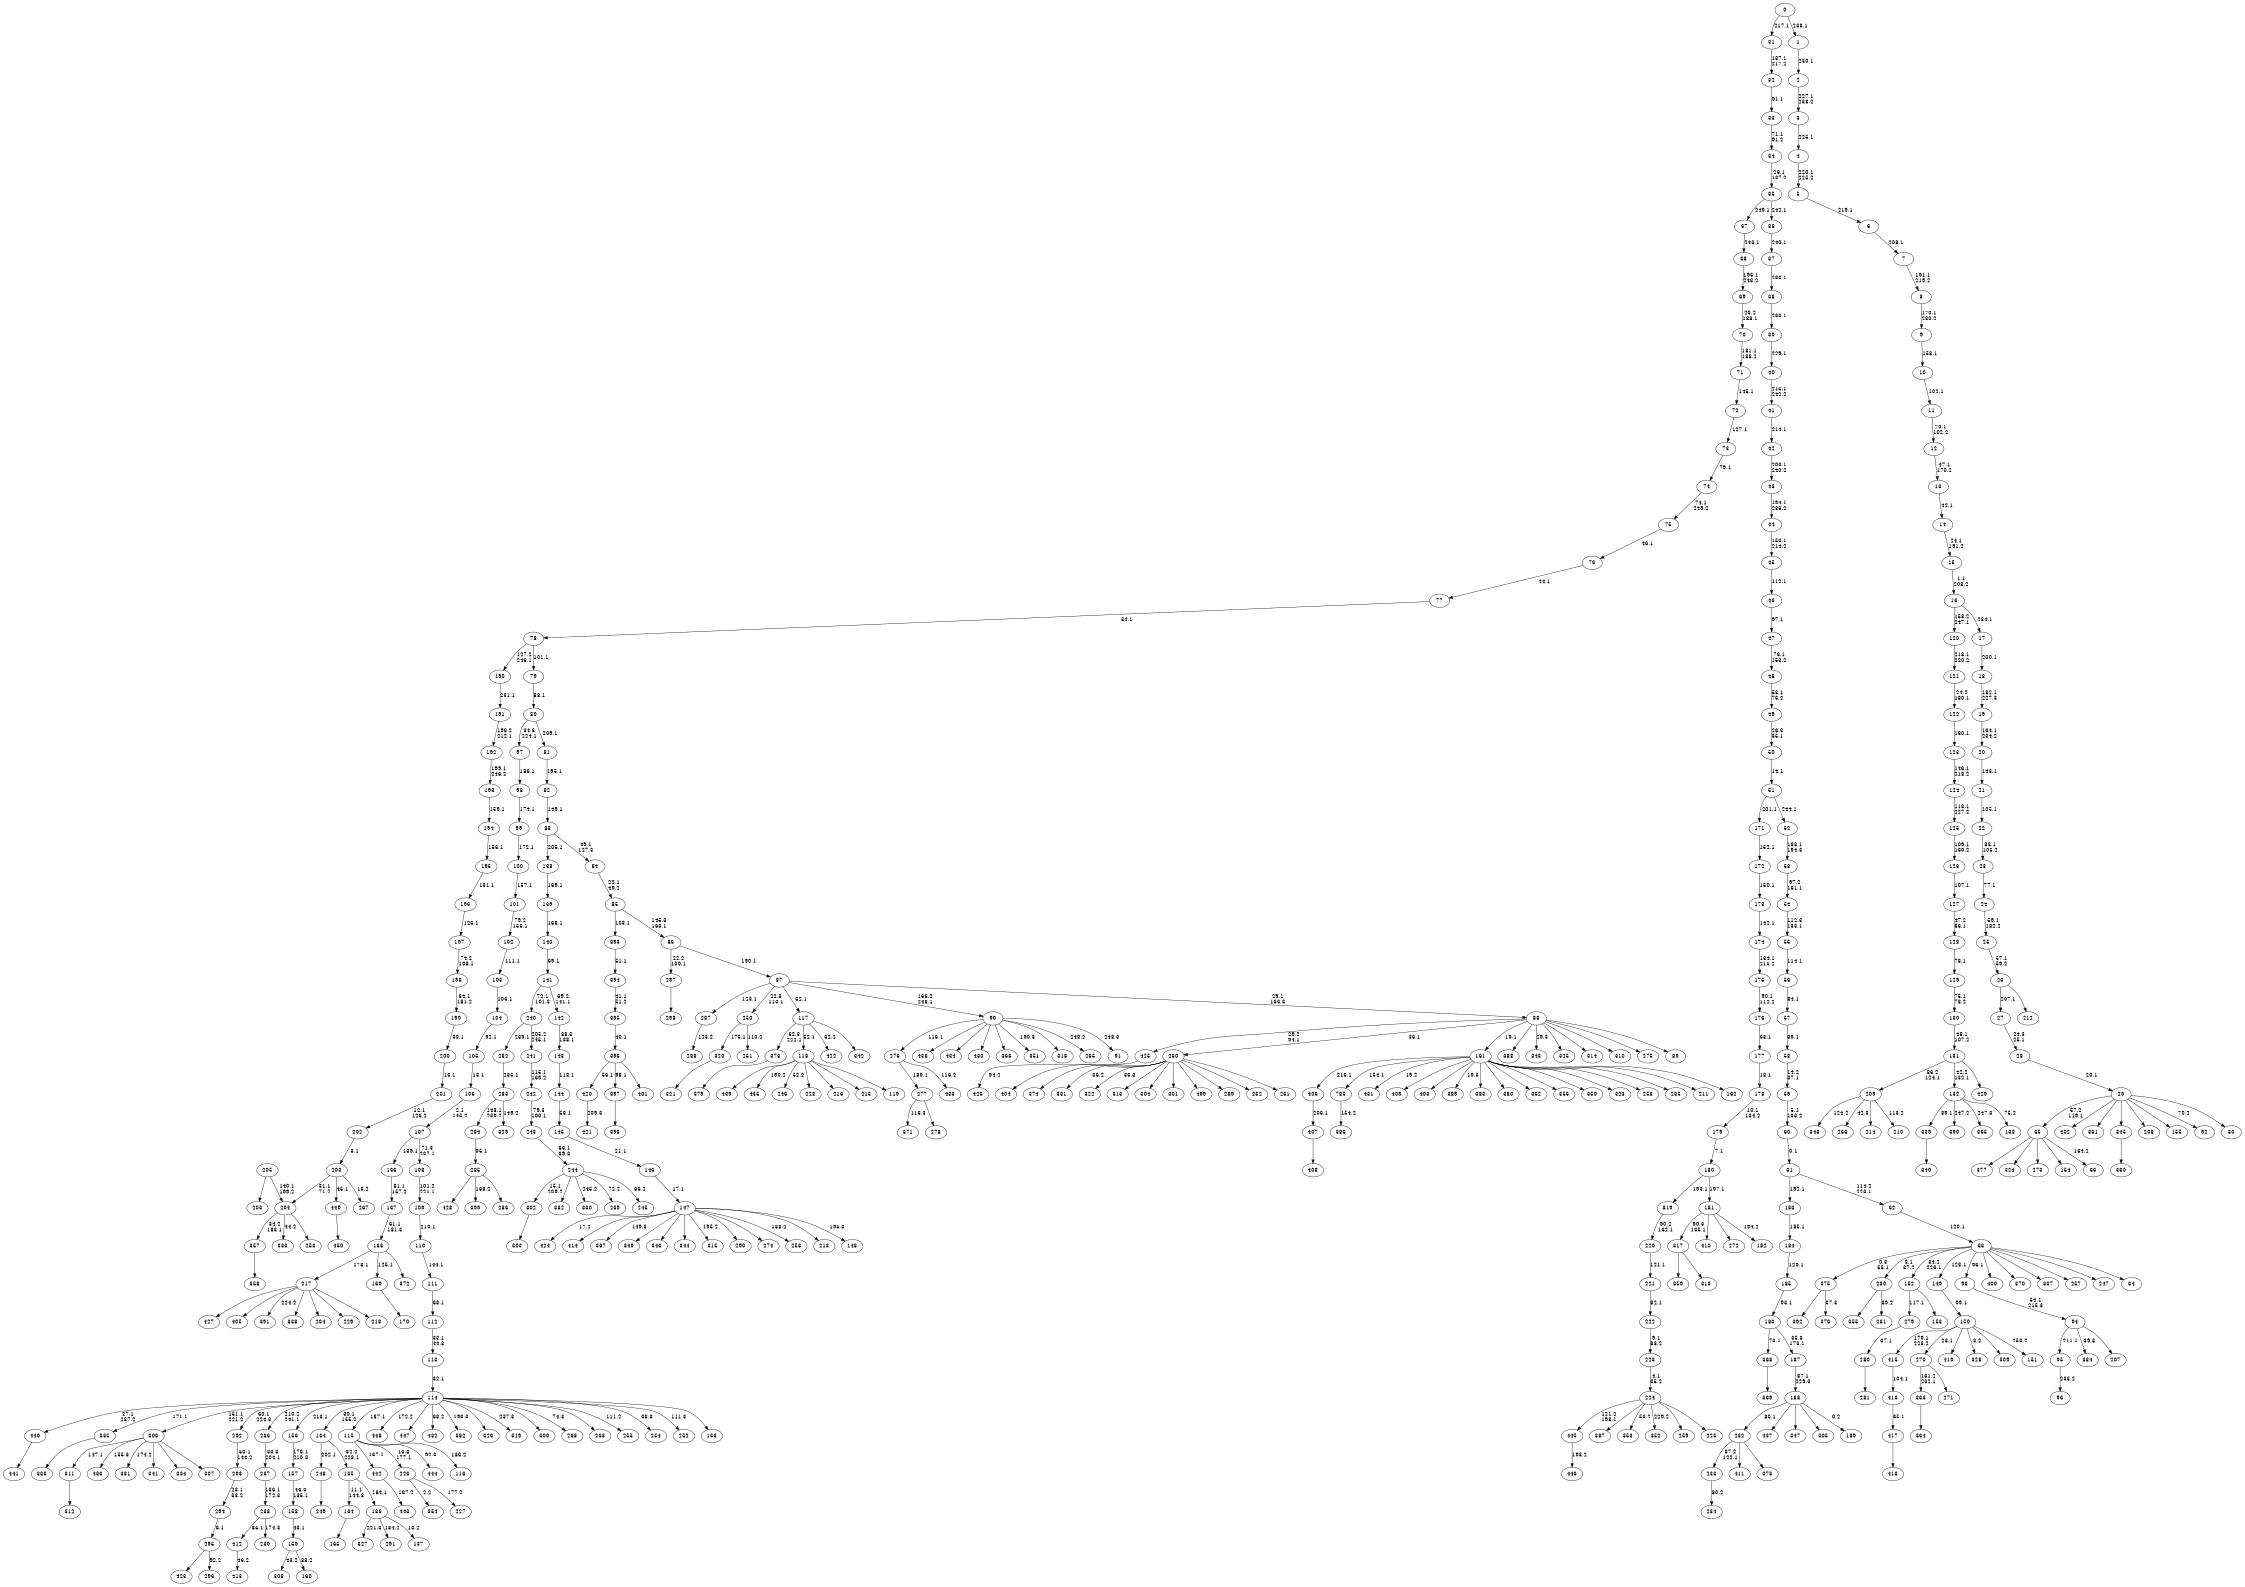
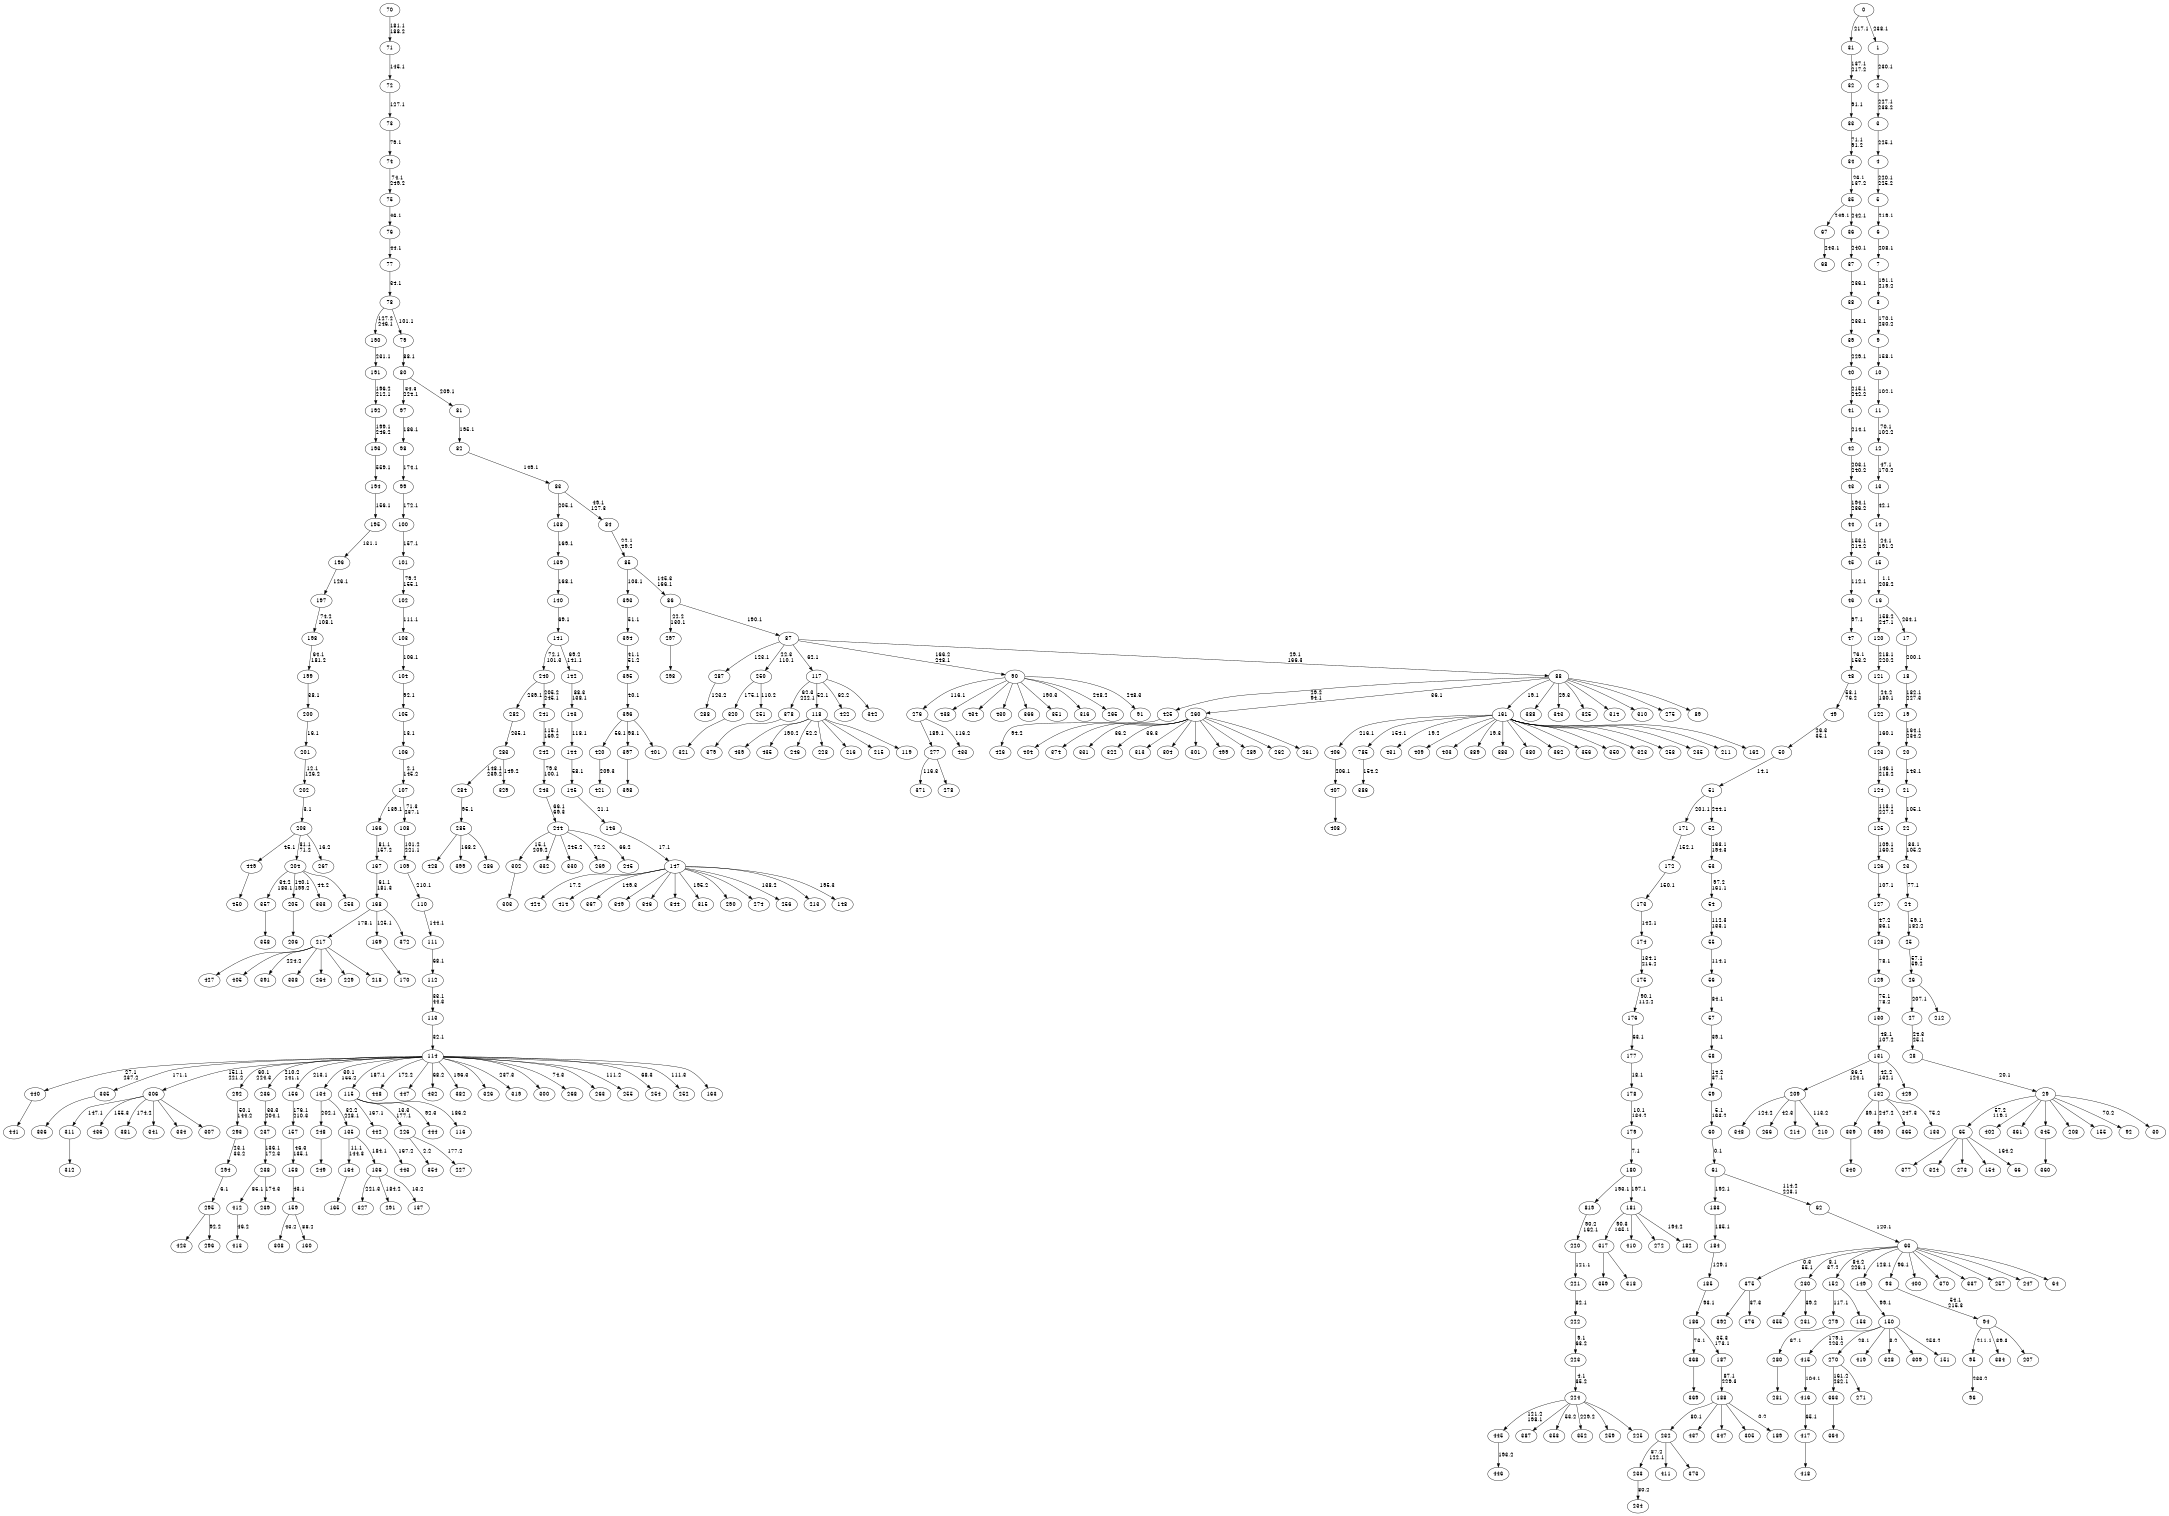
node "69": removed
edge "193" -> "194": label "159,1" -> "559,1"
edge "205" -> "204": reversed
